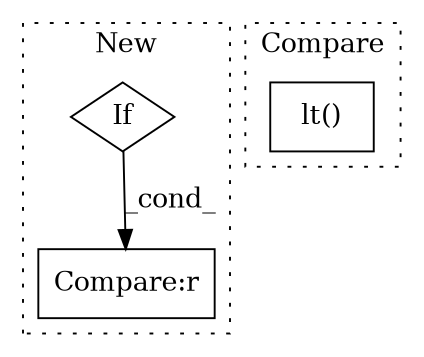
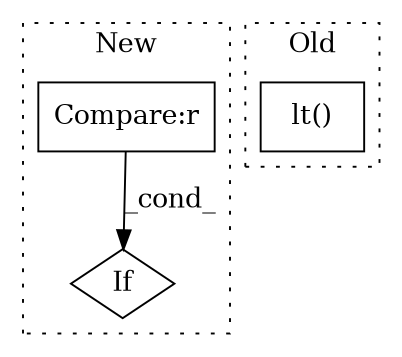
cluster "Compare": label "Compare" -> "Old"
edge "If" -> "Compare:r": reversed
